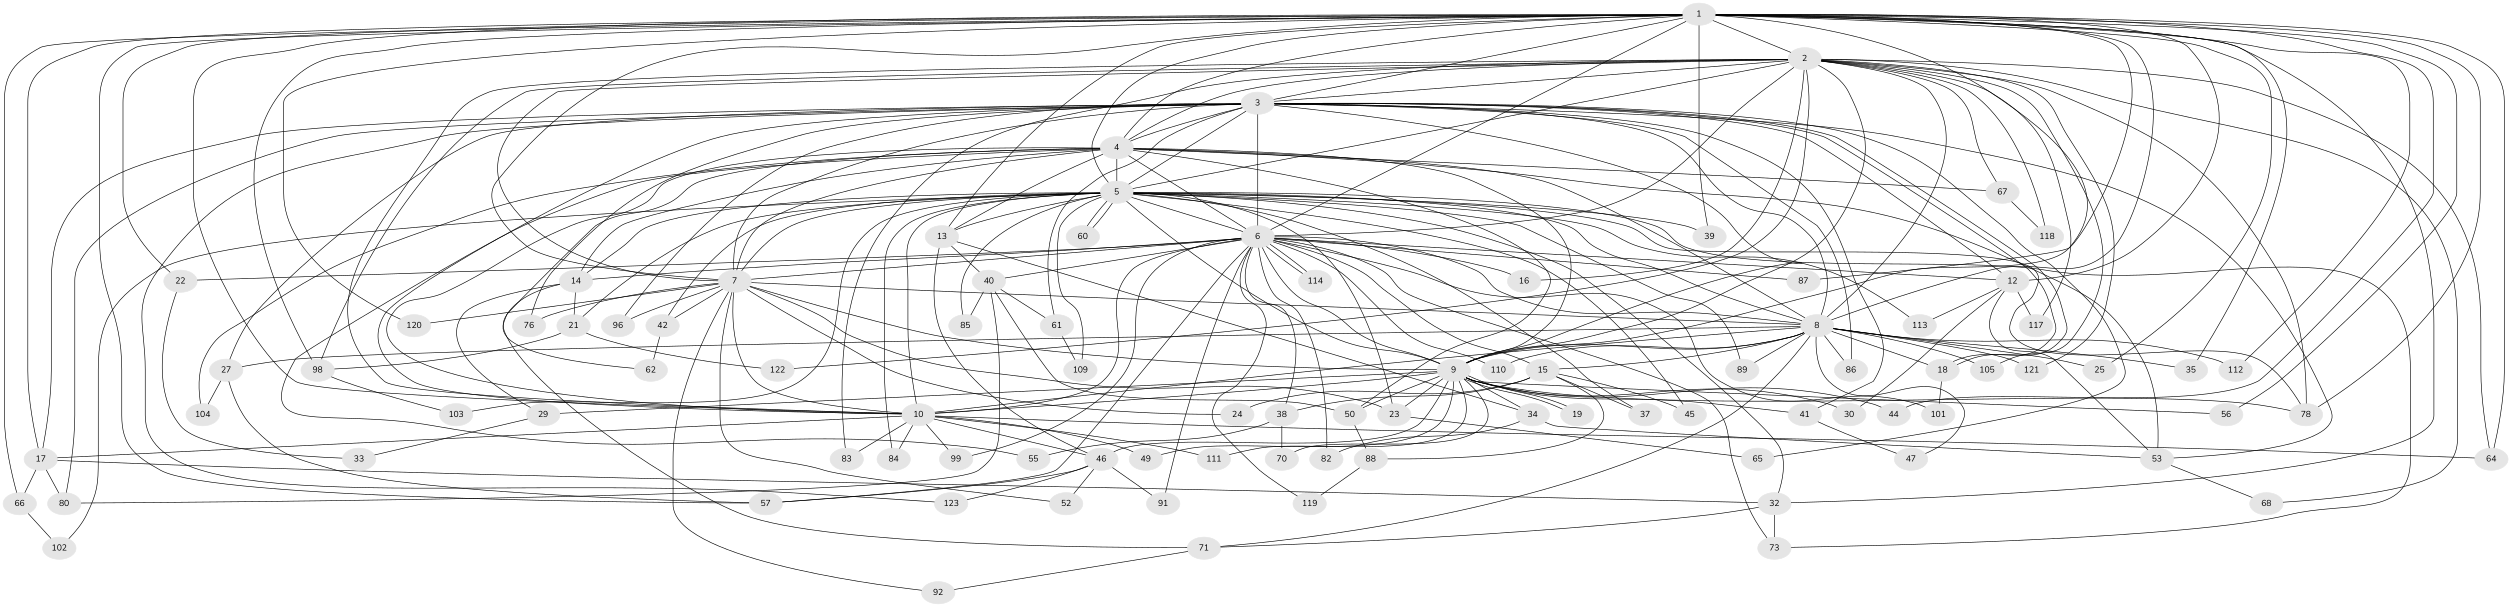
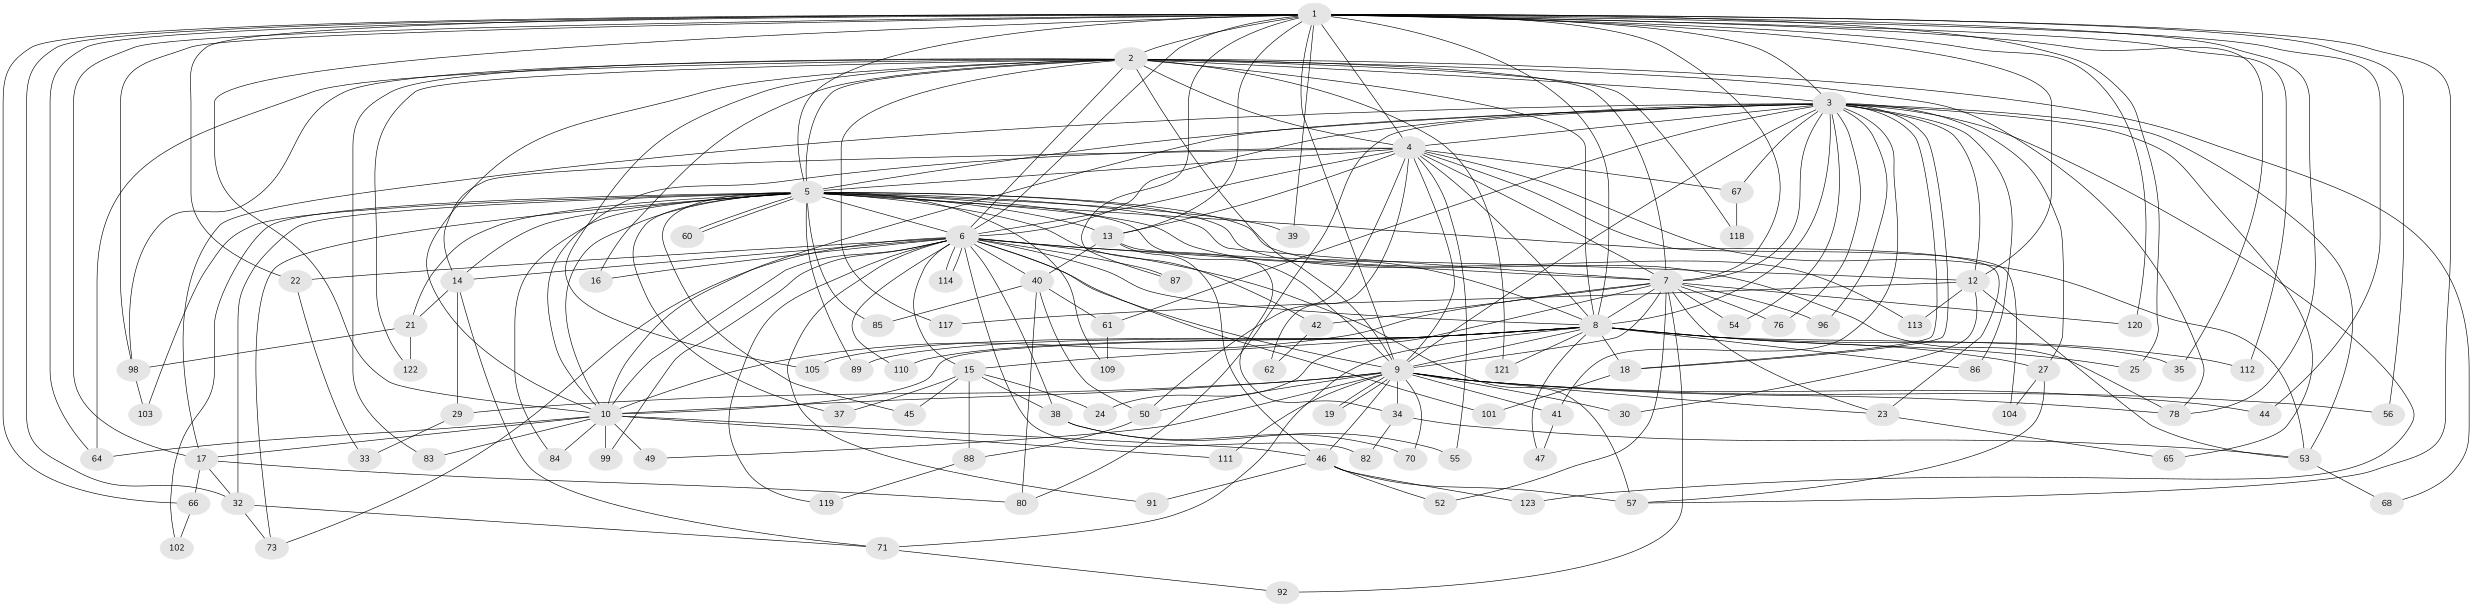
edge "2" -- "67": now "3" -- "67"
node "54": added
